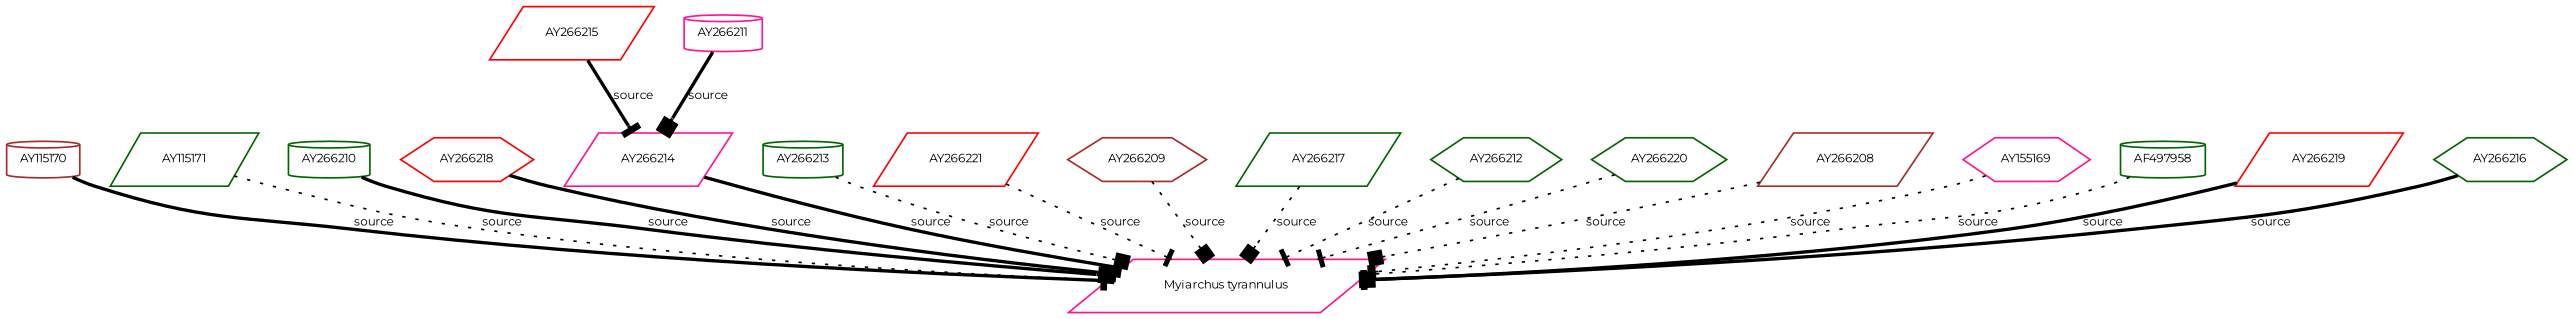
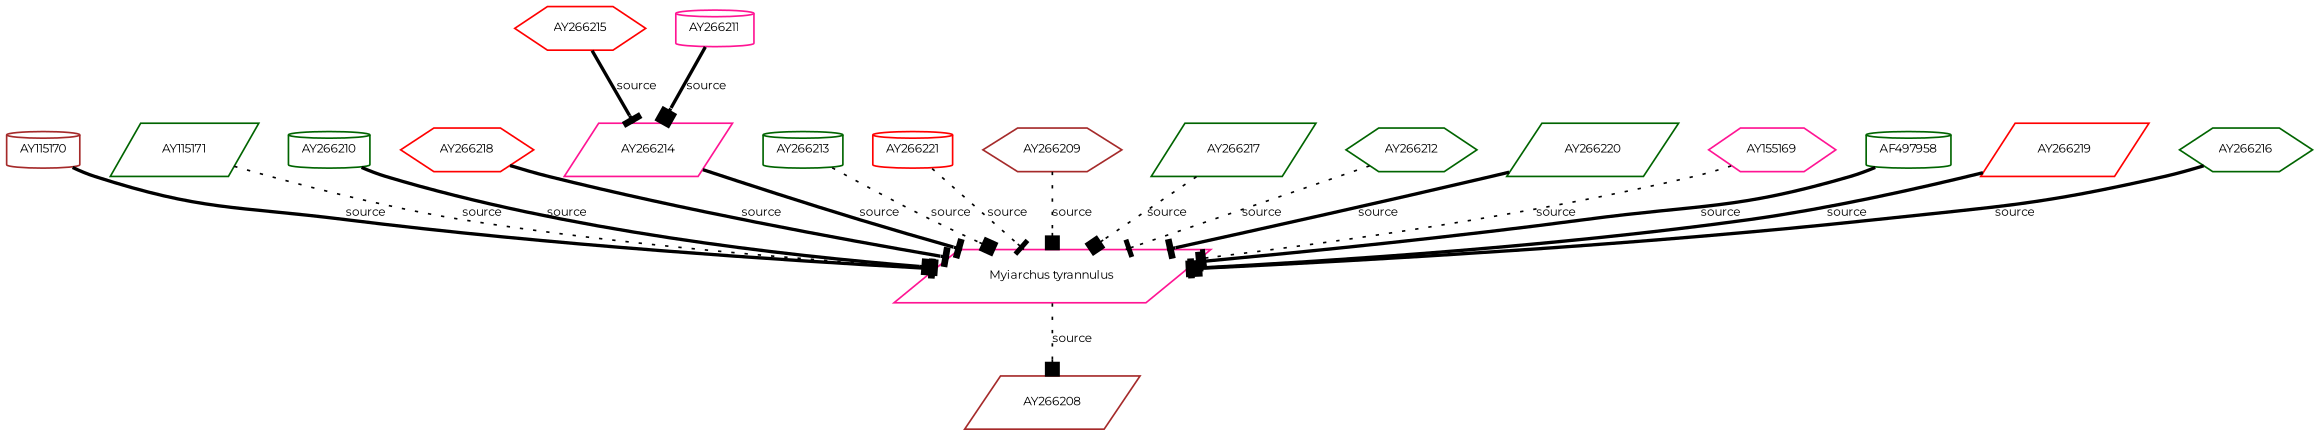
node "AY266215": shape parallelogram -> hexagon
node "AY266221": shape parallelogram -> cylinder
node "AY266220": shape hexagon -> parallelogram
edge "AY266220" -> "Myiarchus tyrannulus": style dotted -> bold
edge "AY266208" -> "Myiarchus tyrannulus": reversed
edge "AY266218" -> "Myiarchus tyrannulus": arrowhead box -> tee
edge "AF497958" -> "Myiarchus tyrannulus": style dotted -> bold
